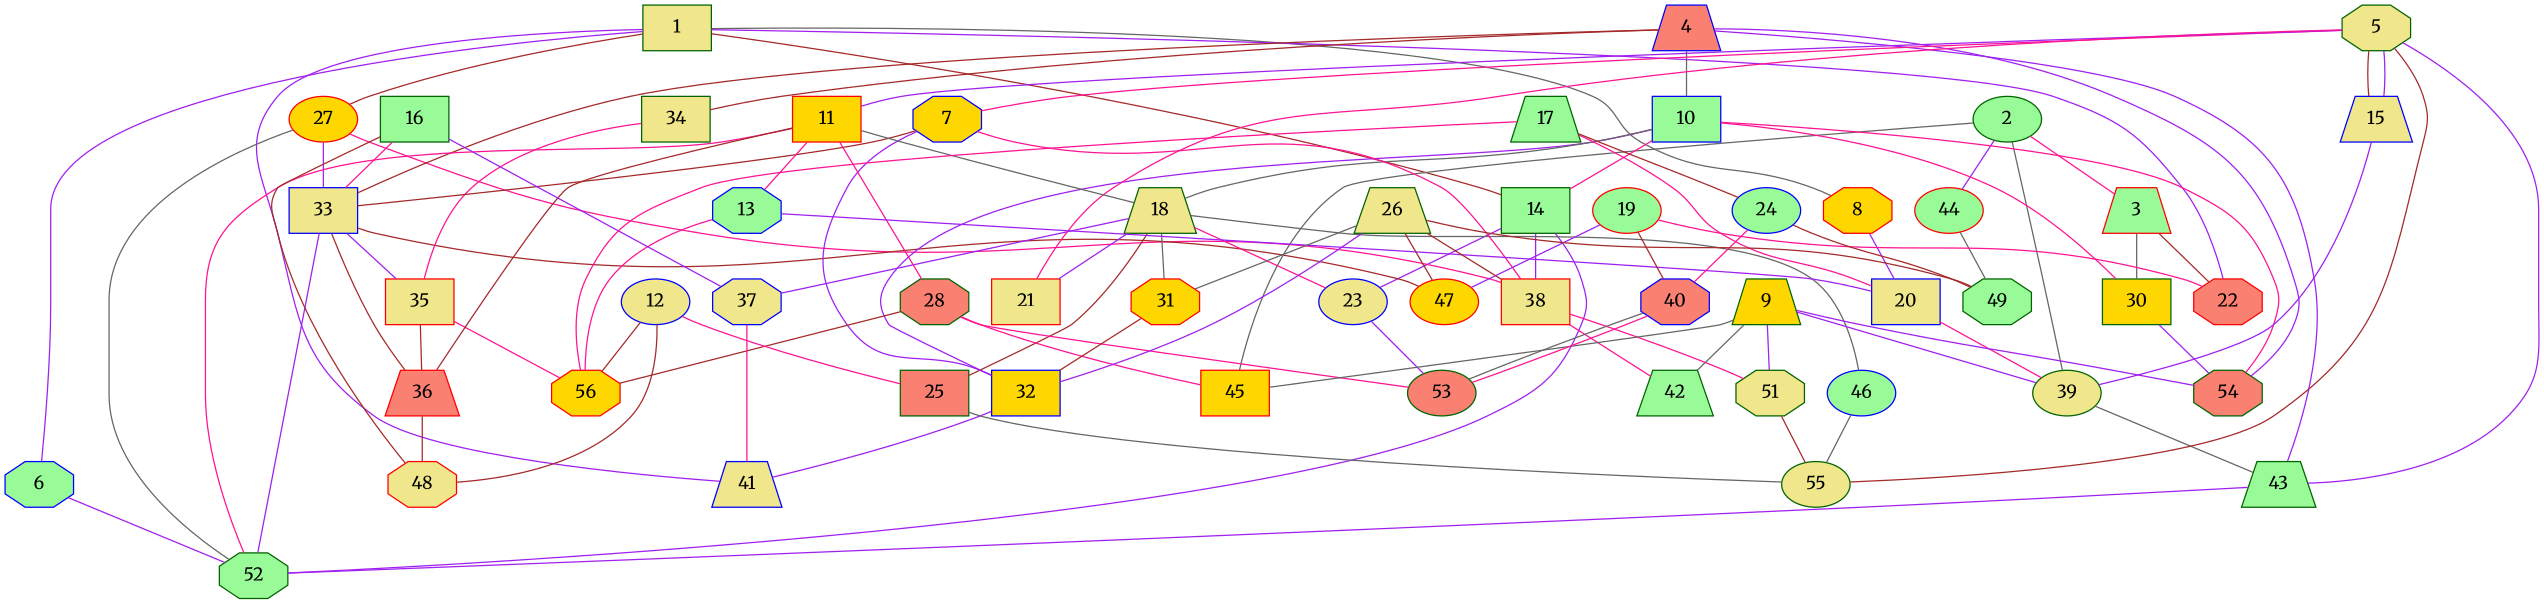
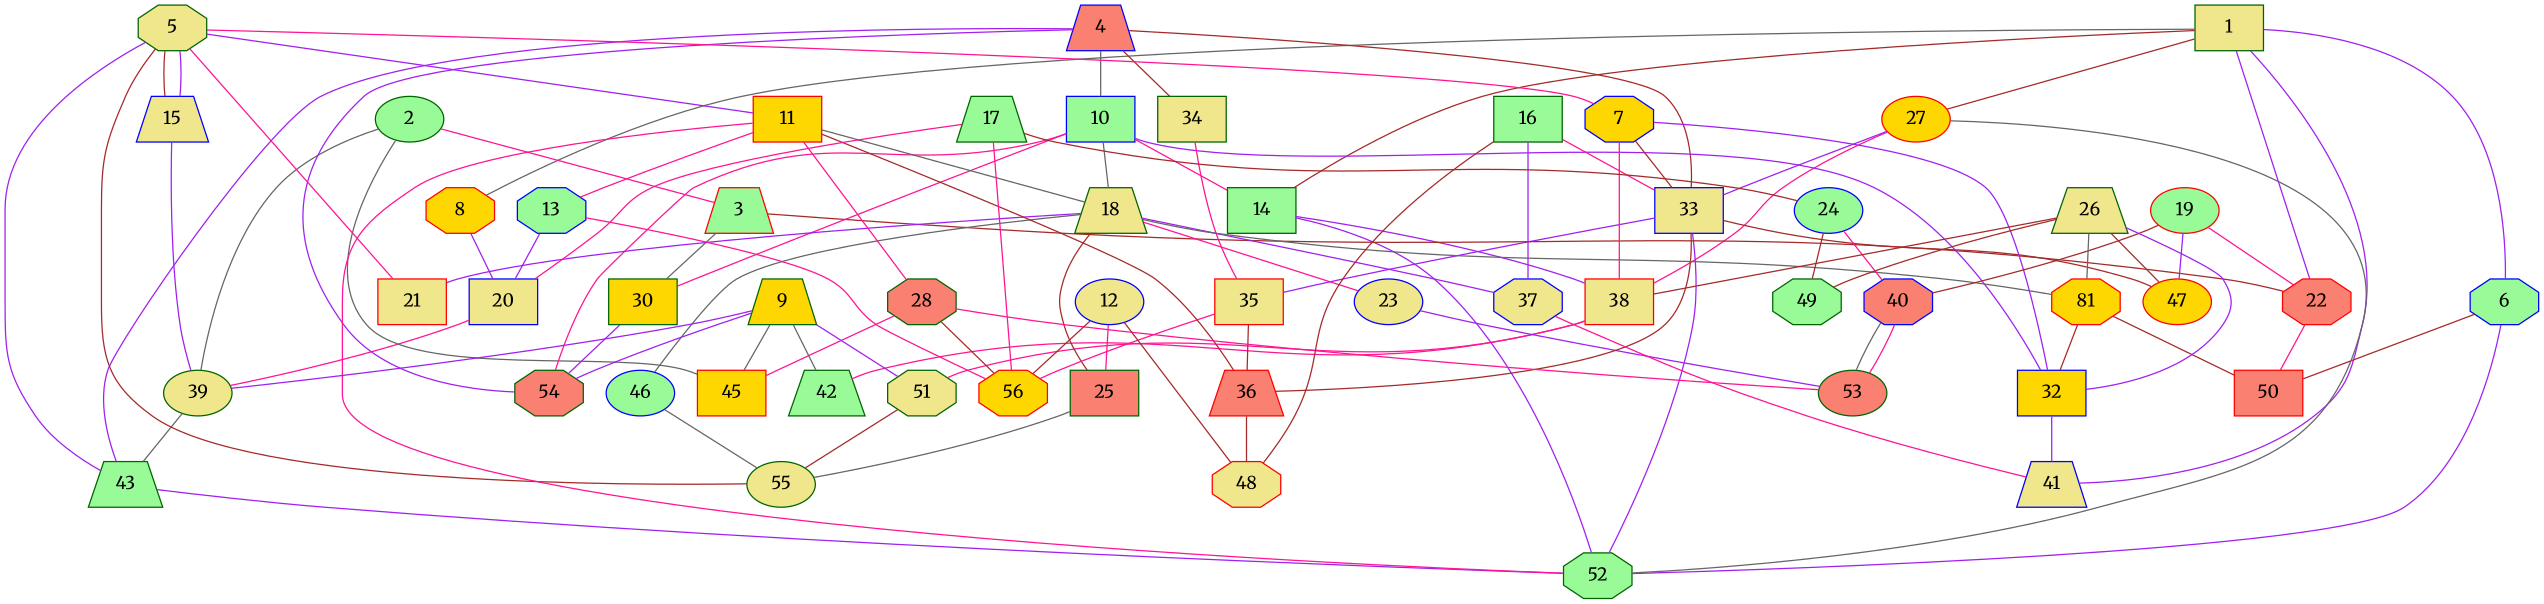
node "44": removed
edge "14" -- "23": removed
node "31": label "31" -> "81"
node "50": added
